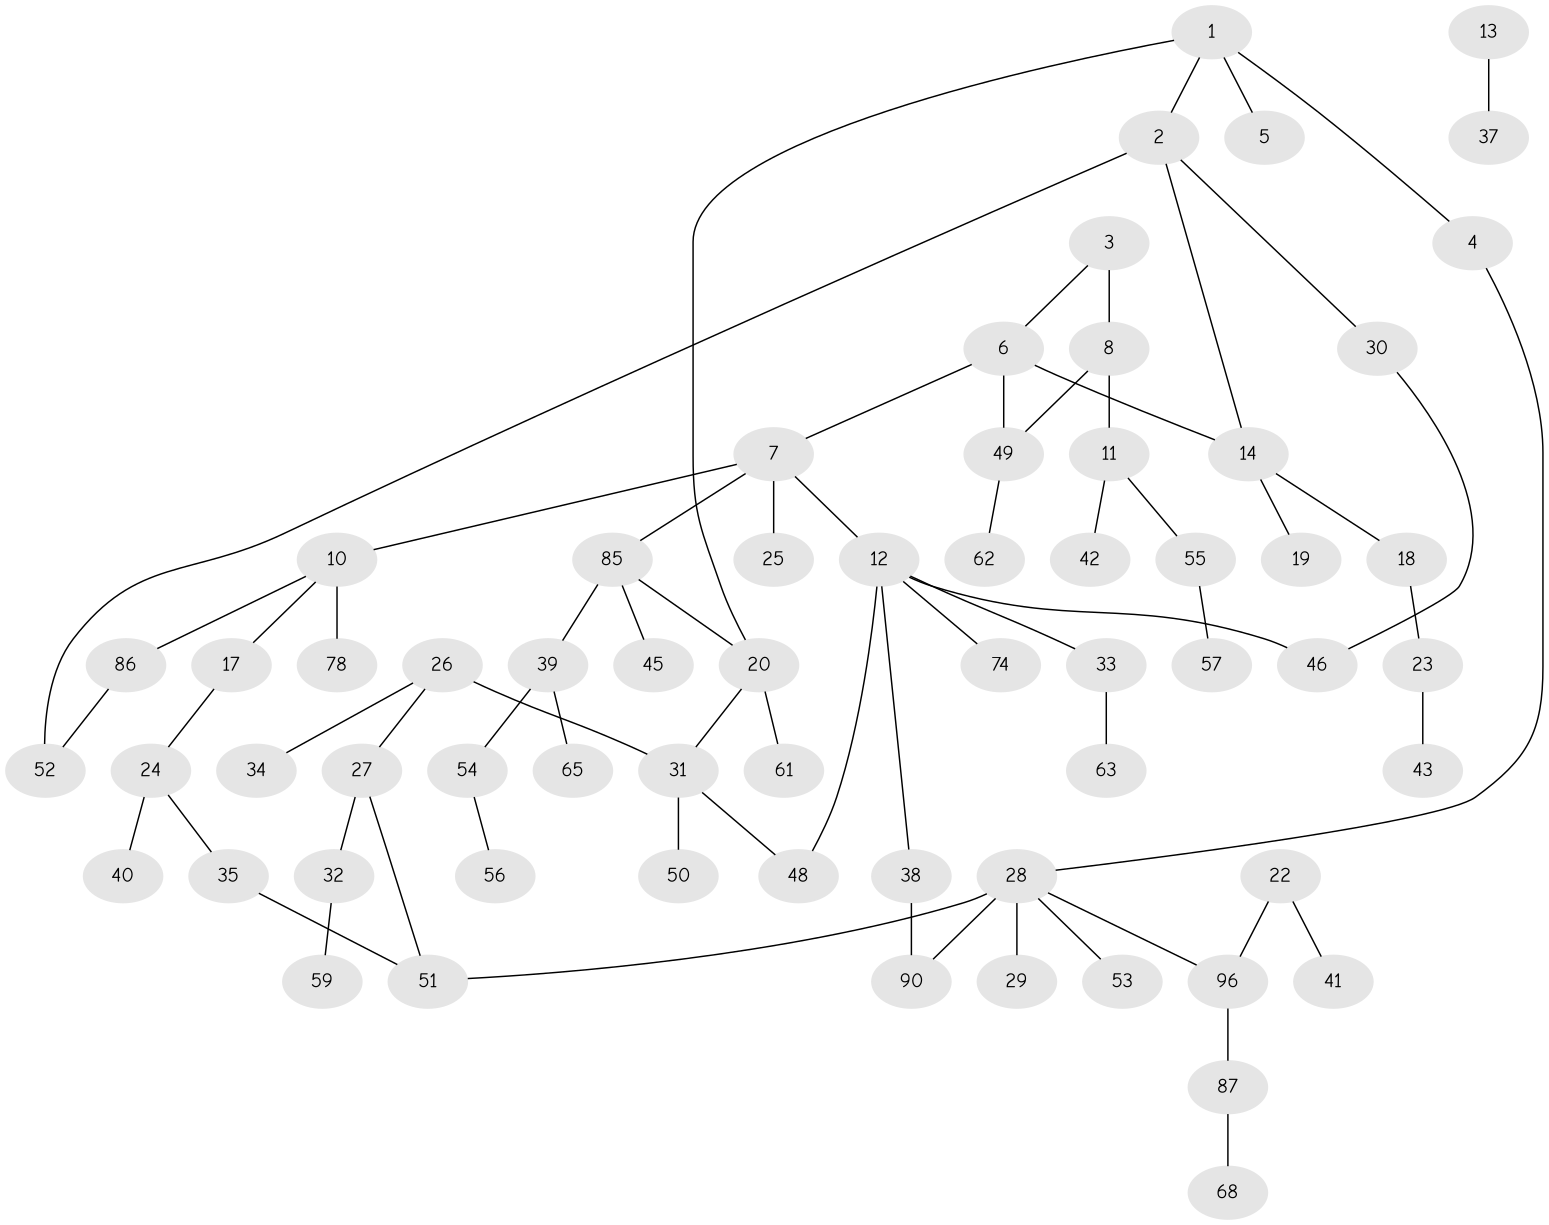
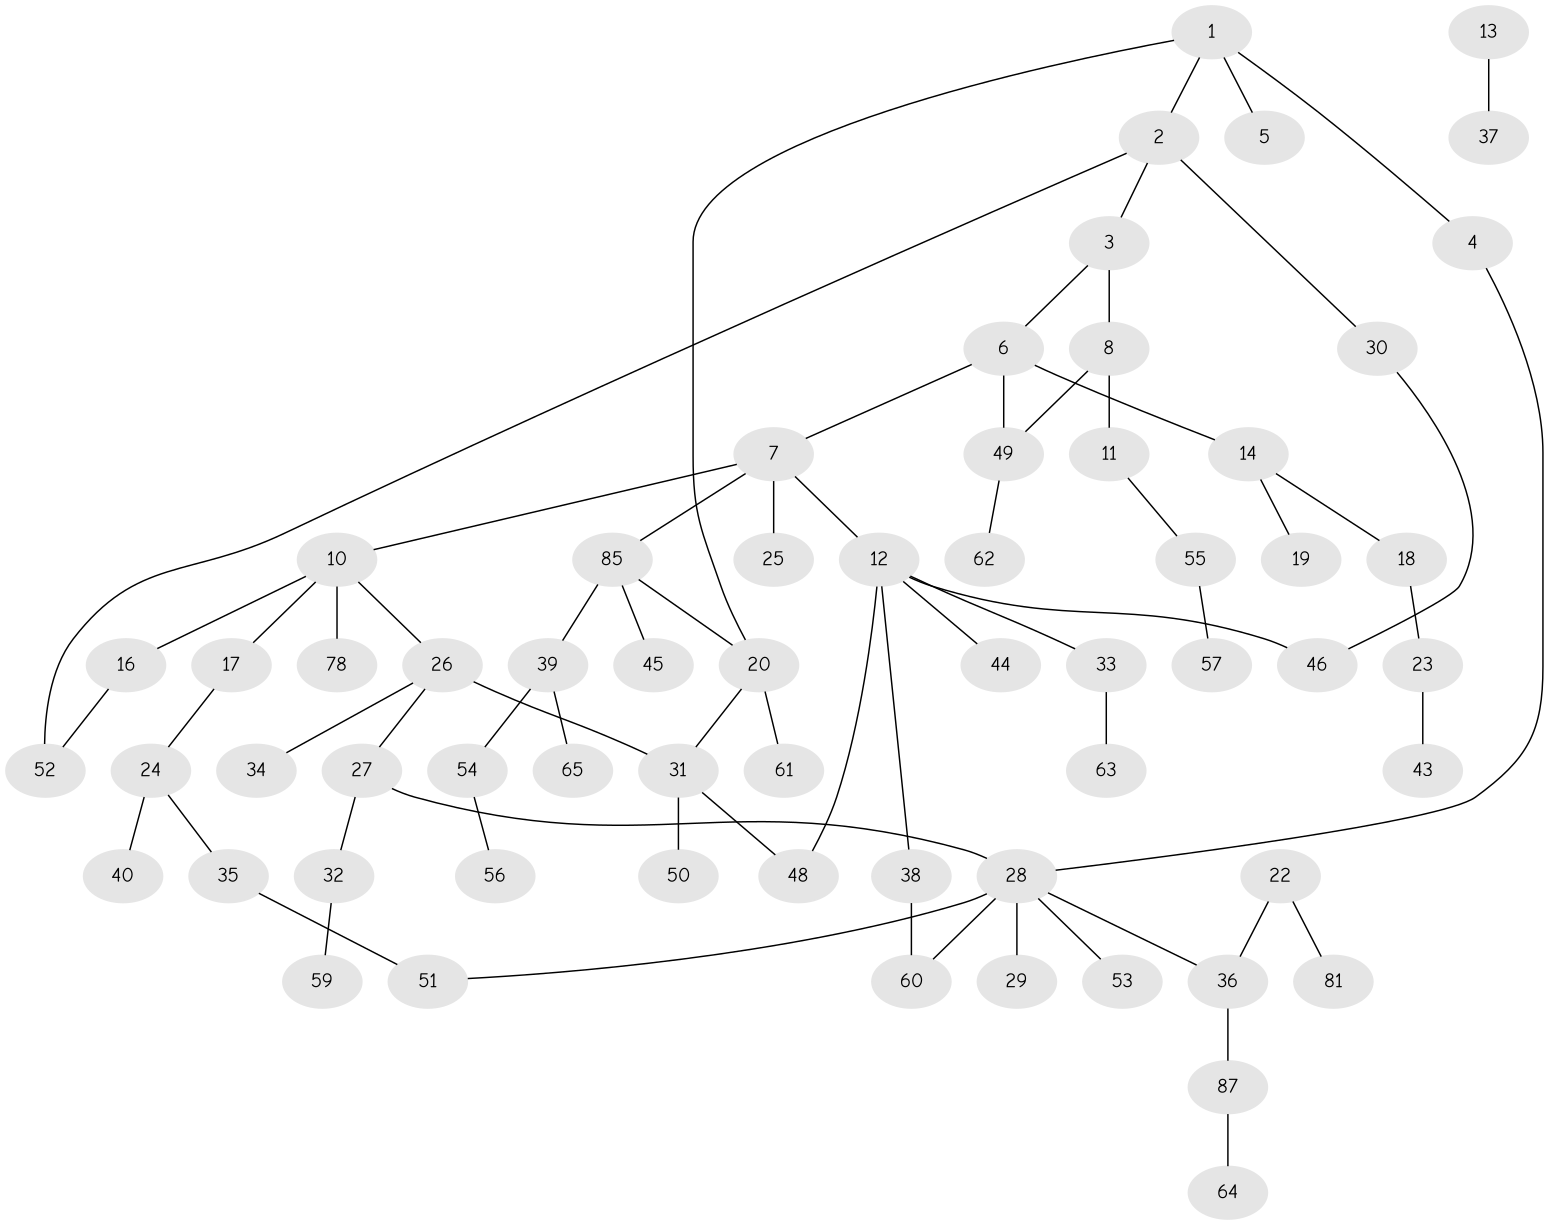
edge "2" -- "14": now "2" -- "3"
node "42": removed
edge "10" -- "26": added
node "86": label "86" -> "16"
node "74": label "74" -> "44"
edge "27" -- "51": now "27" -- "28"
node "90": label "90" -> "60"
node "96": label "96" -> "36"
node "41": label "41" -> "81"
node "68": label "68" -> "64"
